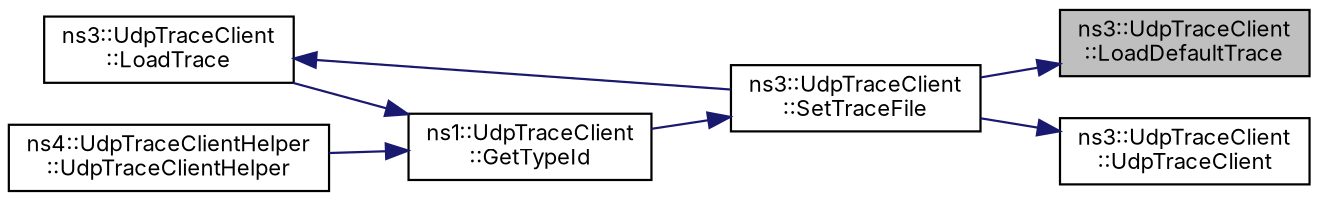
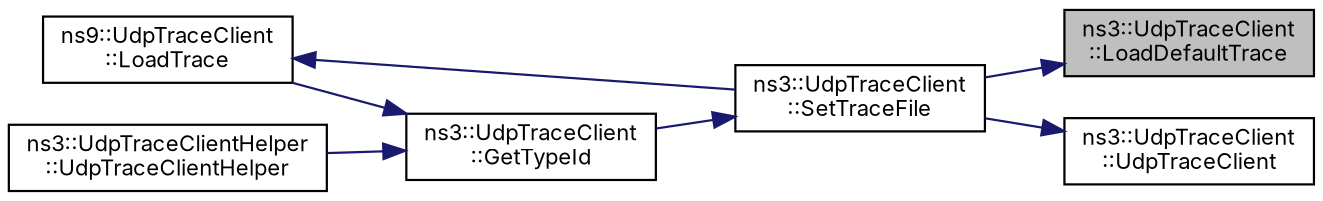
node "ns3::UdpTraceClient ::LoadTrace": label "ns3::UdpTraceClient ::LoadTrace" -> "ns9::UdpTraceClient ::LoadTrace"
node "ns1::UdpTraceClient ::GetTypeId": label "ns1::UdpTraceClient ::GetTypeId" -> "ns3::UdpTraceClient ::GetTypeId"
node "ns4::UdpTraceClientHelper ::UdpTraceClientHelper": label "ns4::UdpTraceClientHelper ::UdpTraceClientHelper" -> "ns3::UdpTraceClientHelper ::UdpTraceClientHelper"
